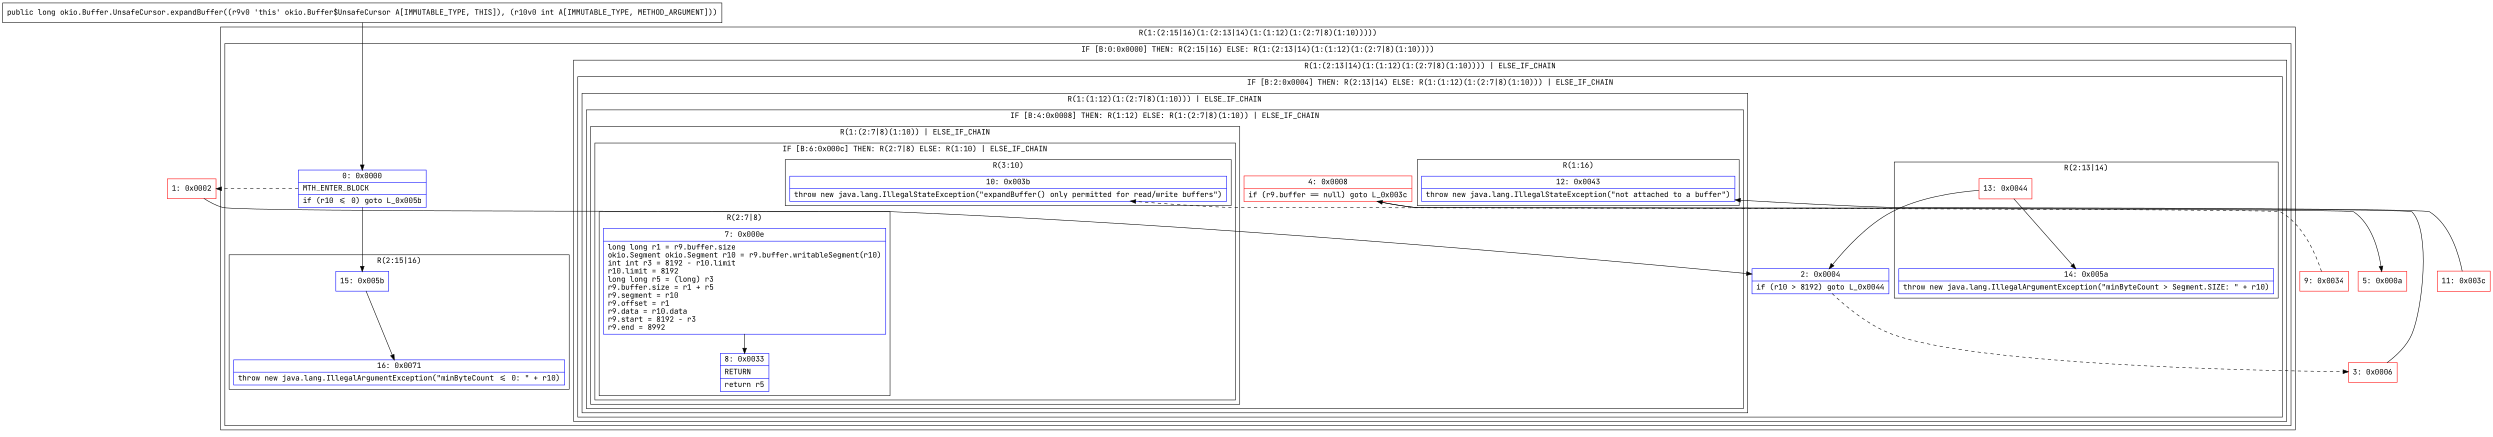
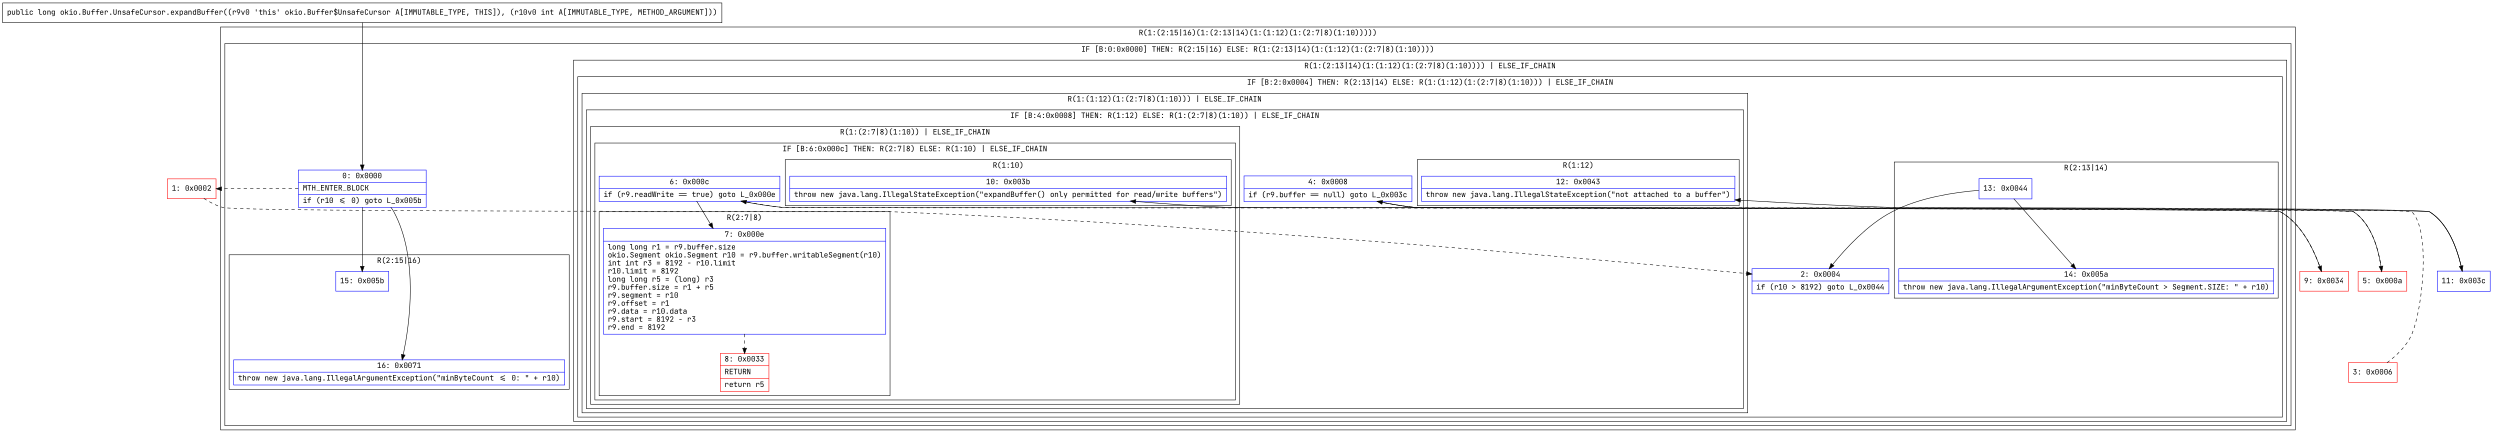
cluster "R(3:10)": label "R(3:10)" -> "R(1:10)"
cluster "R(1:16)": label "R(1:16)" -> "R(1:12)"
node "6: 0x000c": added
node "4: 0x0008": color red -> blue
node "13: 0x0044": color red -> blue
edge "9: 0x0034" -> "10: 0x003b": style dashed -> solid
edge "3: 0x0006" -> "4: 0x0008": style solid -> dashed
edge "4: 0x0008" -> "5: 0x000a": style solid -> dashed
edge "4: 0x0008" -> "11: 0x003c": added
edge "1: 0x0002" -> "2: 0x0004": style solid -> dashed
node "11: 0x003c": color red -> blue
edge "15: 0x005b" -> "16: 0x0071": now "0: 0x0000" -> "16: 0x0071"
node "7: 0x000e": text "r9.end = 8992" -> "r9.end = 8192"
edge "7: 0x000e" -> "8: 0x0033": style solid -> dashed
edge "2: 0x0004" -> "3: 0x0006": removed
node "8: 0x0033": color blue -> red
